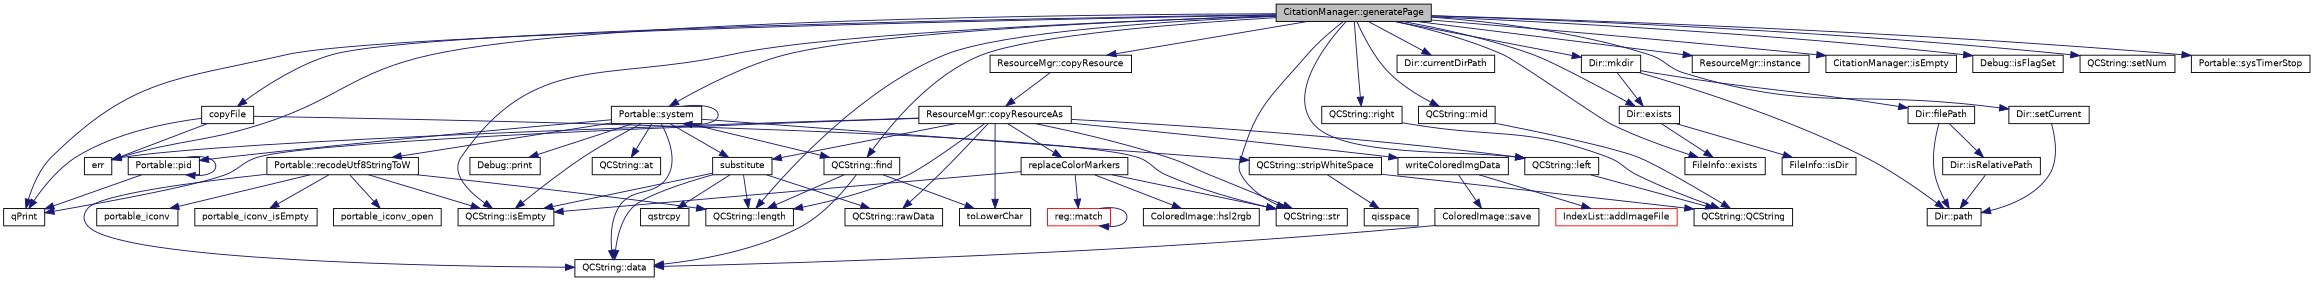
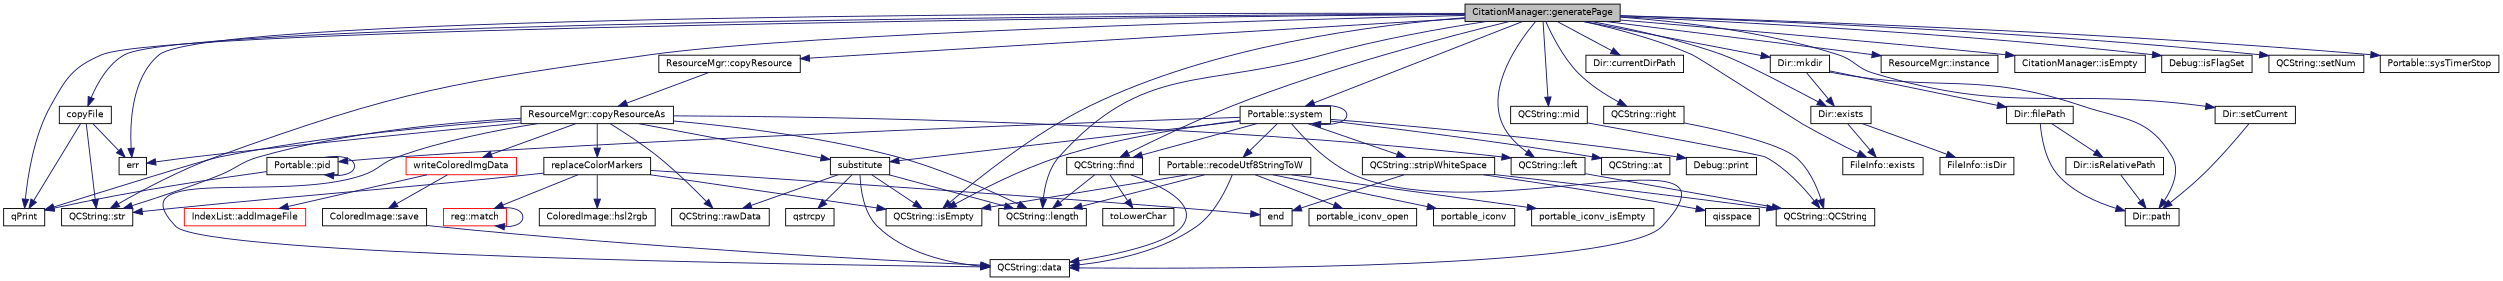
edge "ResourceMgr::copyResourceAs" -> "toLowerChar": now "ResourceMgr::copyResourceAs" -> "QCString::data"
node "writeColoredImgData": color black -> red
node "end": added
